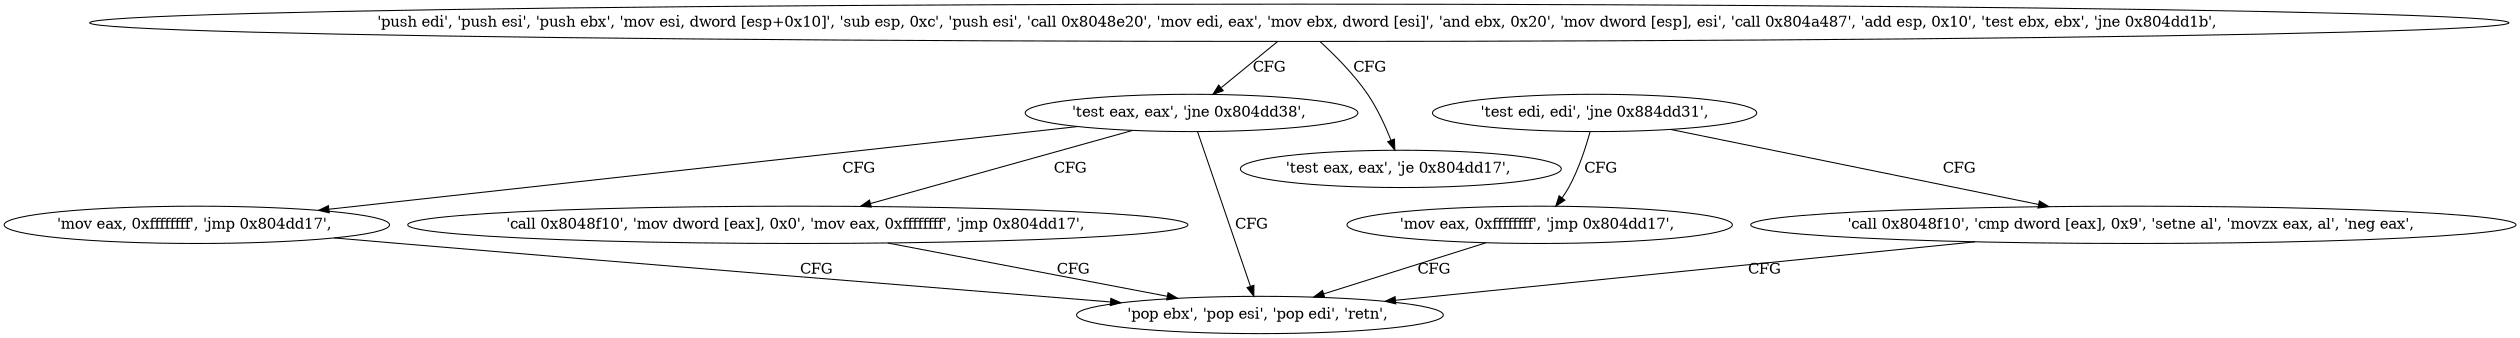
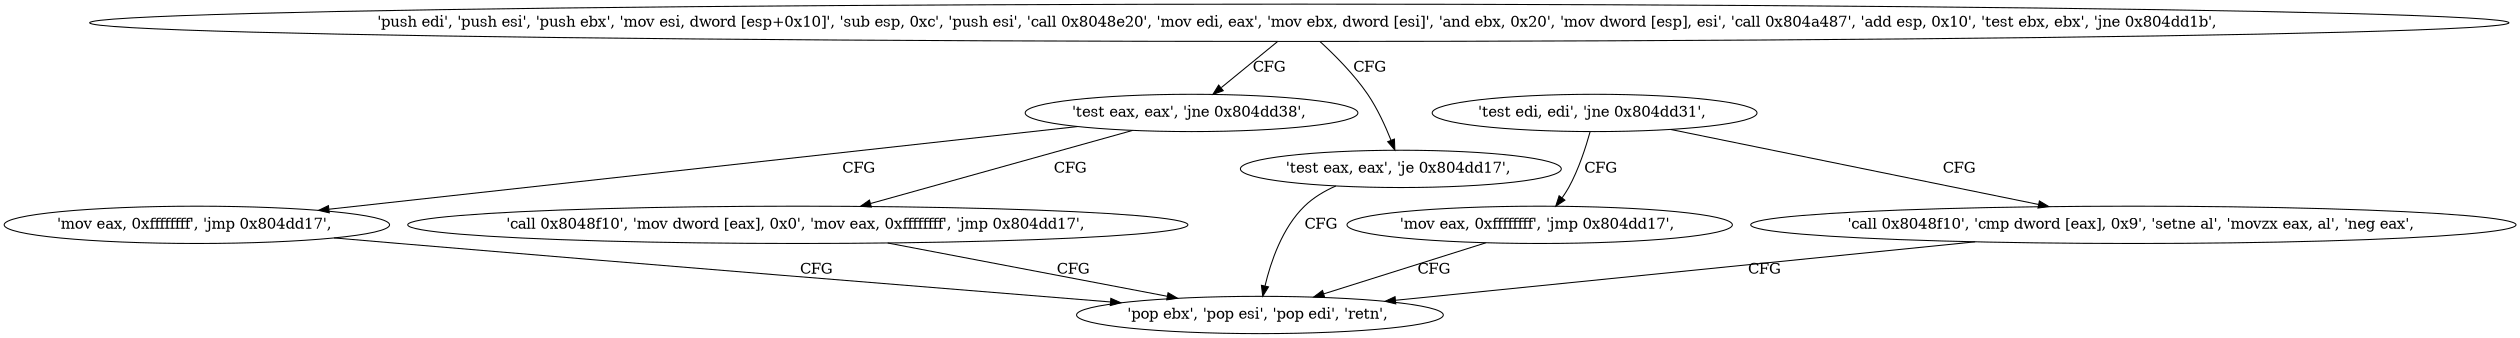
node "'test edi, edi', 'jne 0x884dd31',": label "'test edi, edi', 'jne 0x884dd31'," -> "'test edi, edi', 'jne 0x804dd31',"
edge "'test eax, eax', 'jne 0x804dd38'," -> "'pop ebx', 'pop esi', 'pop edi', 'retn',": now "'test eax, eax', 'je 0x804dd17'," -> "'pop ebx', 'pop esi', 'pop edi', 'retn',"
